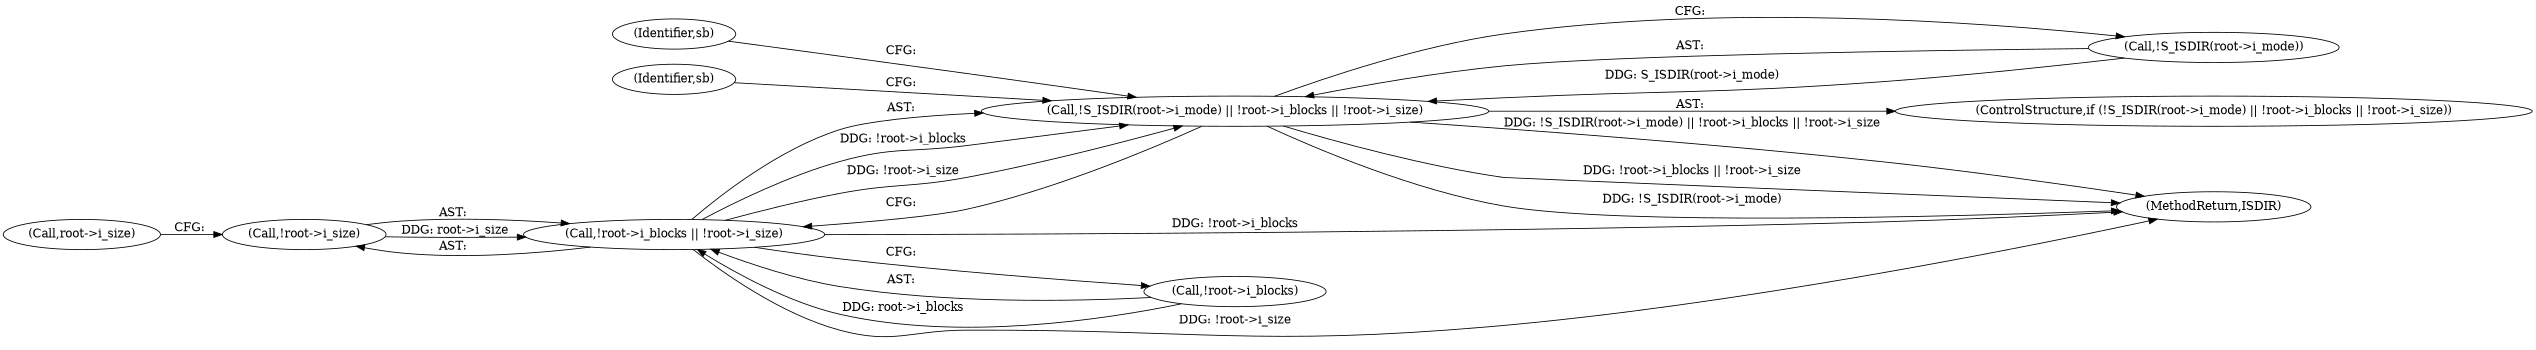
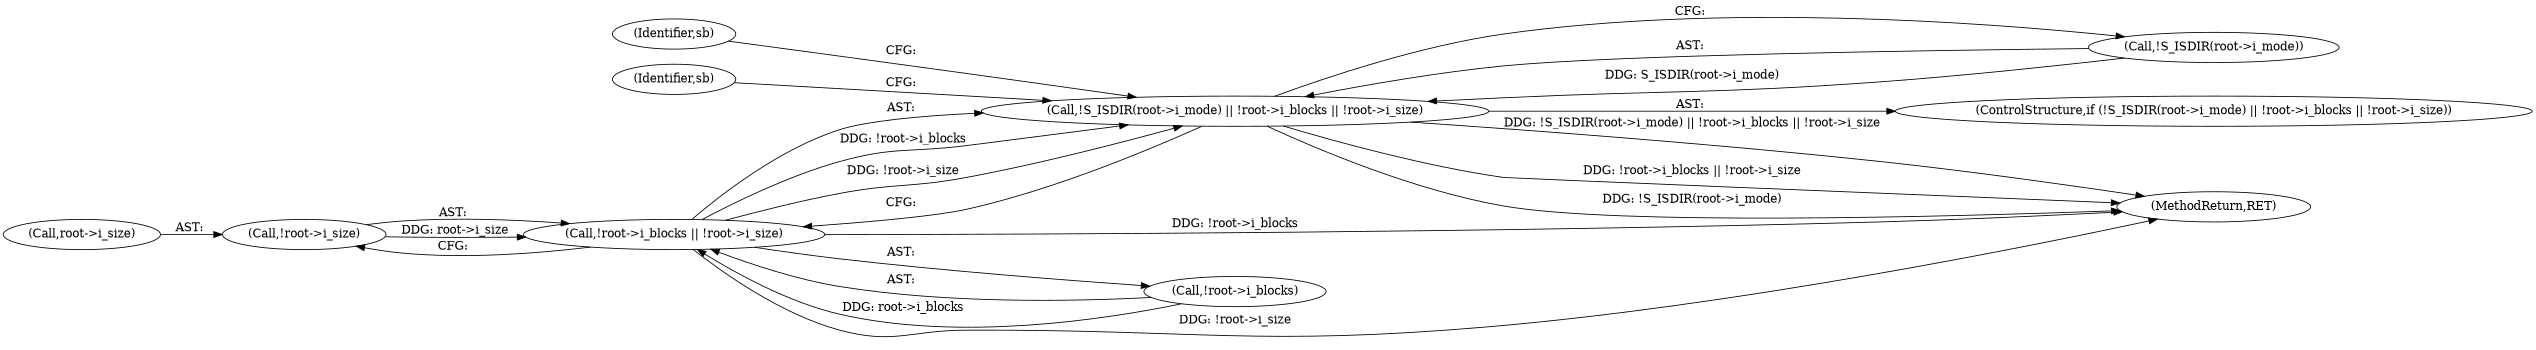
node "(MethodReturn,ISDIR)": label "(MethodReturn,ISDIR)" -> "(MethodReturn,RET)"
edge "(Call,root->i_size)" -> "(Call,!root->i_size)": label "CFG: " -> "AST: "
edge "(Call,!root->i_blocks || !root->i_size)" -> "(Call,!root->i_size)": label "AST: " -> "CFG: "
edge "(Call,!root->i_blocks || !root->i_size)" -> "(Call,!root->i_blocks)": label "CFG: " -> "AST: "
